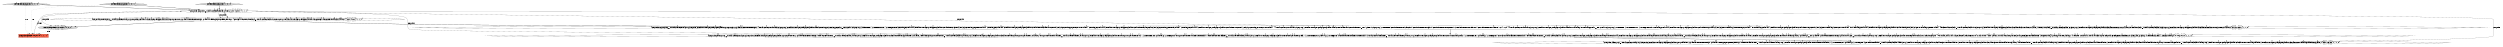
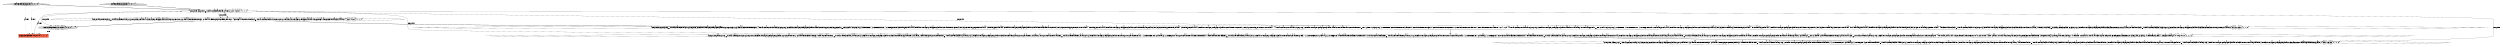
node "createPreferenceContent['1', '0', '0']": removed
edge "createPreferenceContent['0', '1', '0']" -> "Composite parent@@@2@@@['1', '1', '1']": label "true" -> "parent"
edge "createPreferenceContent['0', '0', '1']" -> "Composite parent@@@2@@@['1', '1', '1']": label "true" -> "parent"
